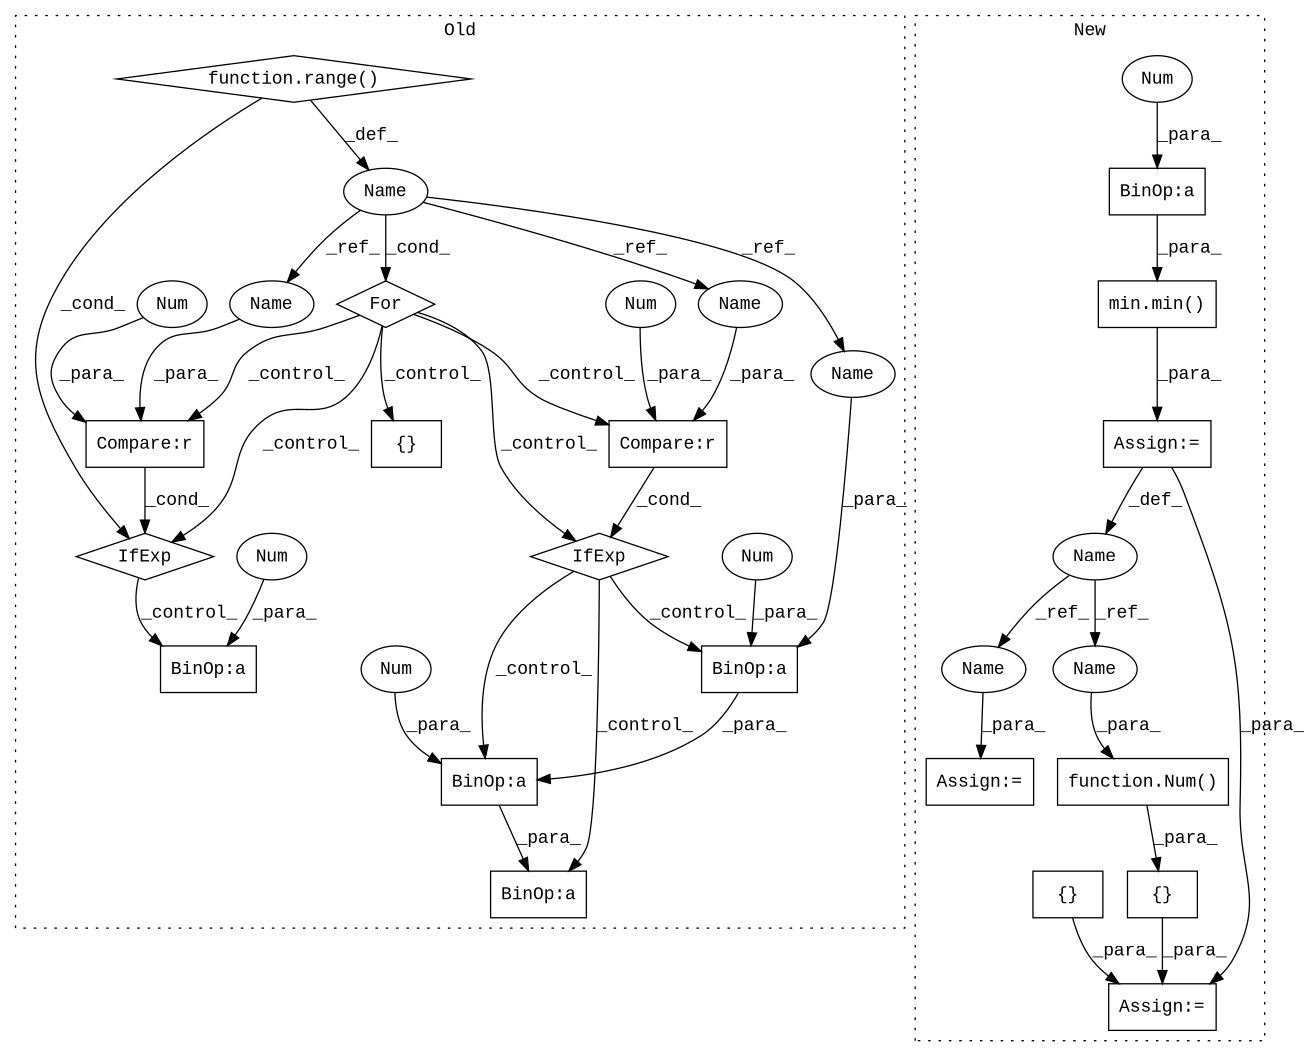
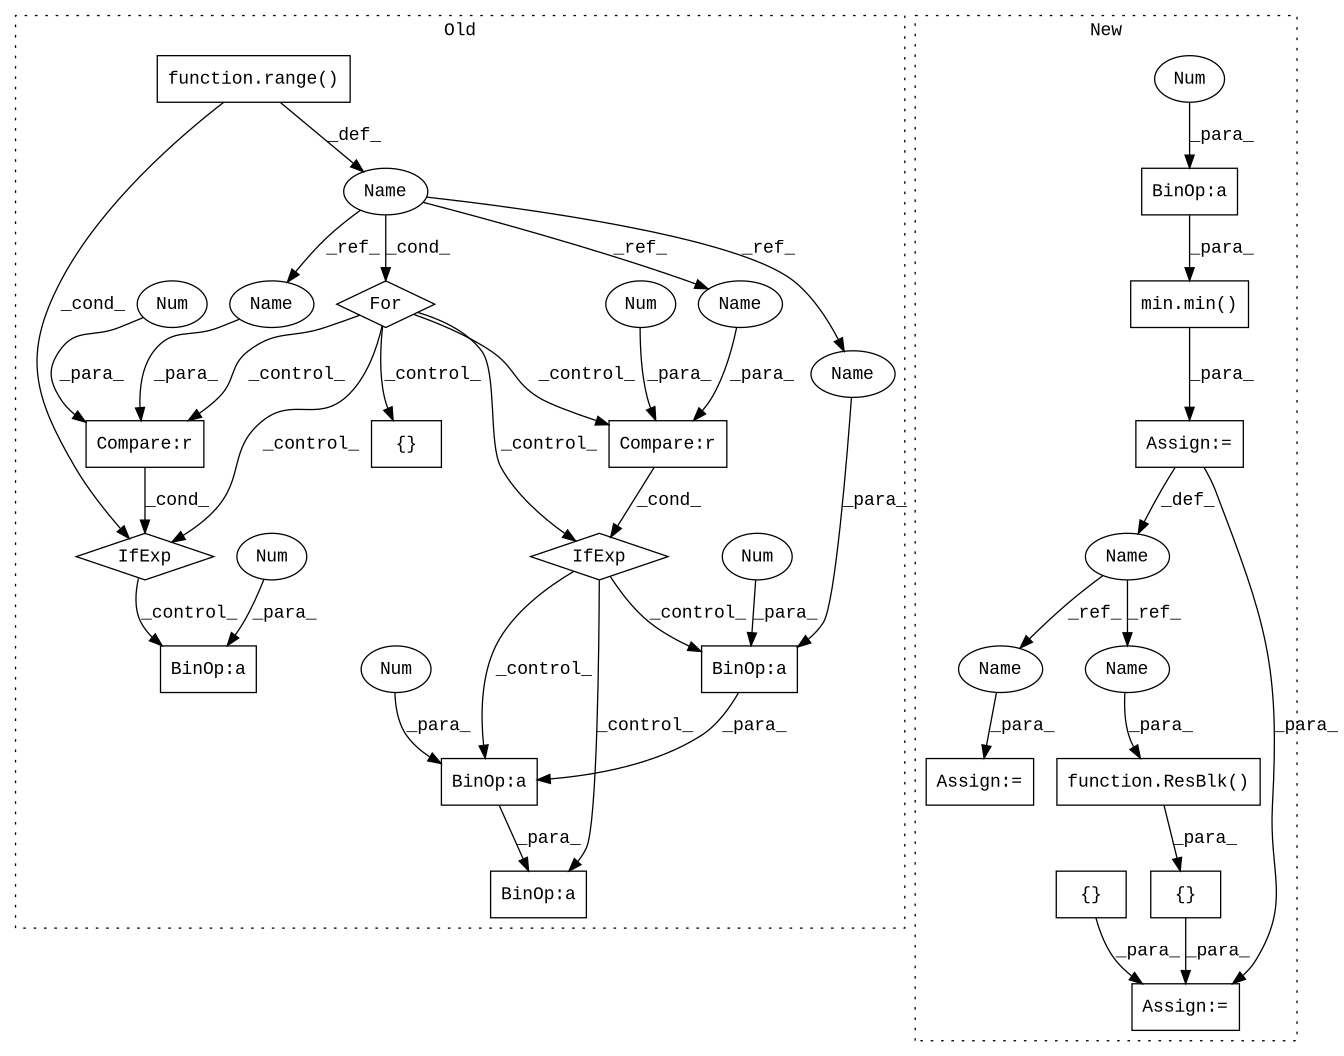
node "function.range()": shape diamond -> box
node "function.Num()": label "function.Num()" -> "function.ResBlk()"
